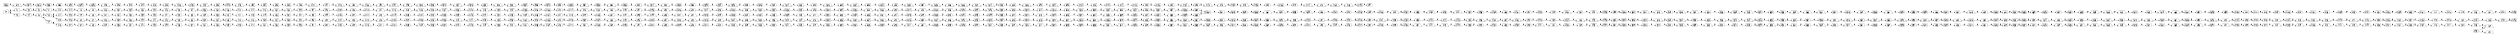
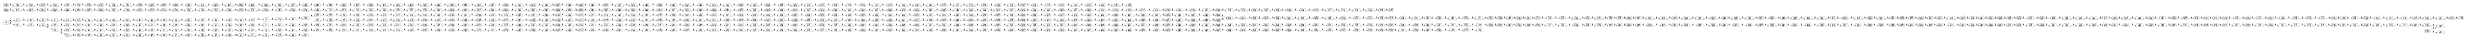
edge "S87" -> "S91": removed, label "A"
edge "S448" -> "S452": removed, label "C"
